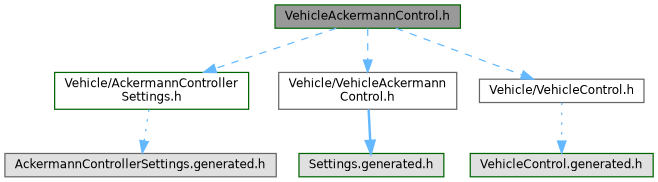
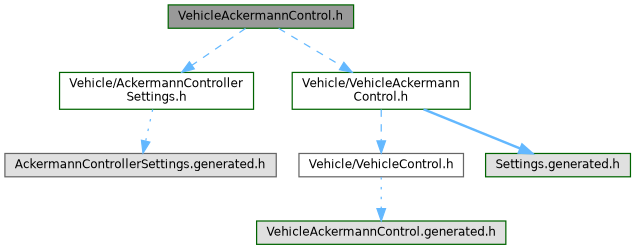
edge "VehicleAckermannControl.h" -> "Vehicle/VehicleControl.h": now "Vehicle/VehicleAckermann Control.h" -> "Vehicle/VehicleControl.h"
node "Vehicle/VehicleAckermann Control.h": color gray40 -> darkgreen
node "VehicleControl.generated.h": label "VehicleControl.generated.h" -> "VehicleAckermannControl.generated.h"
